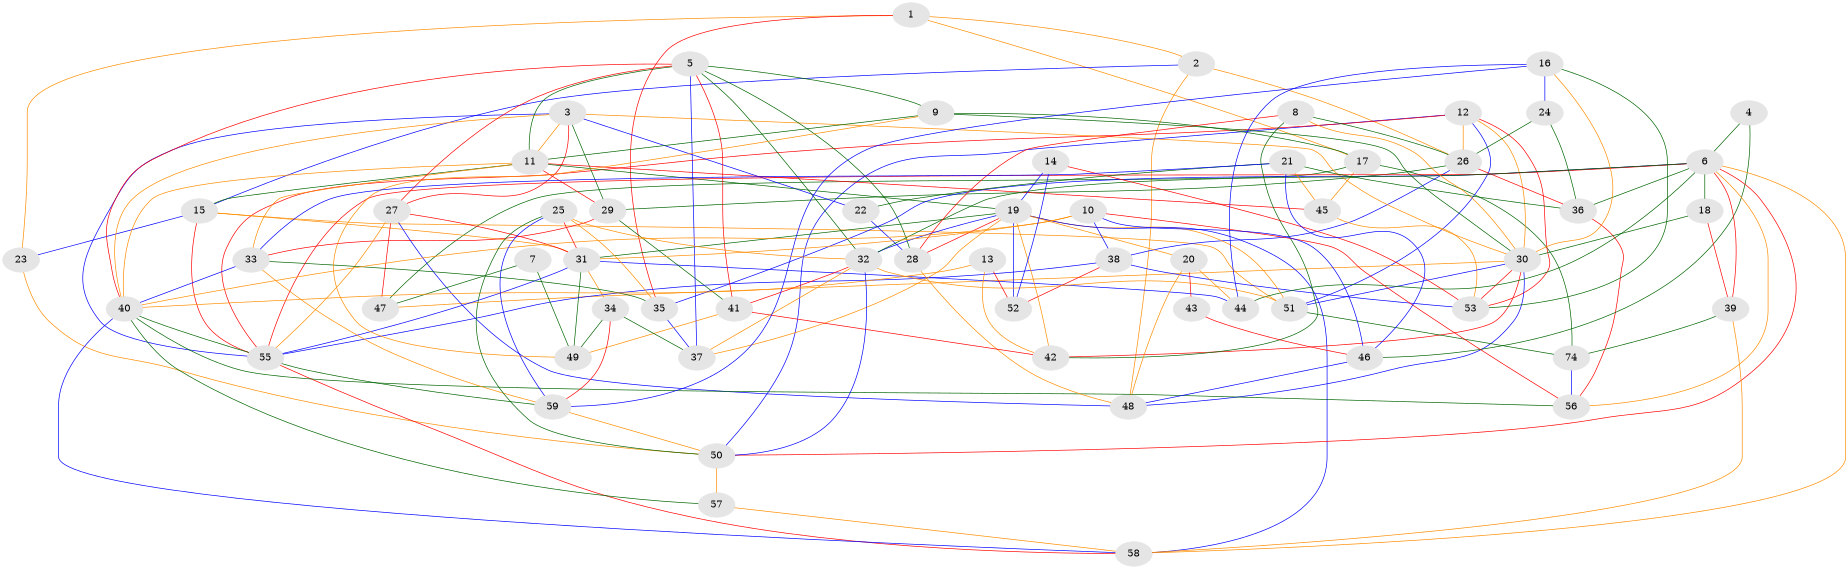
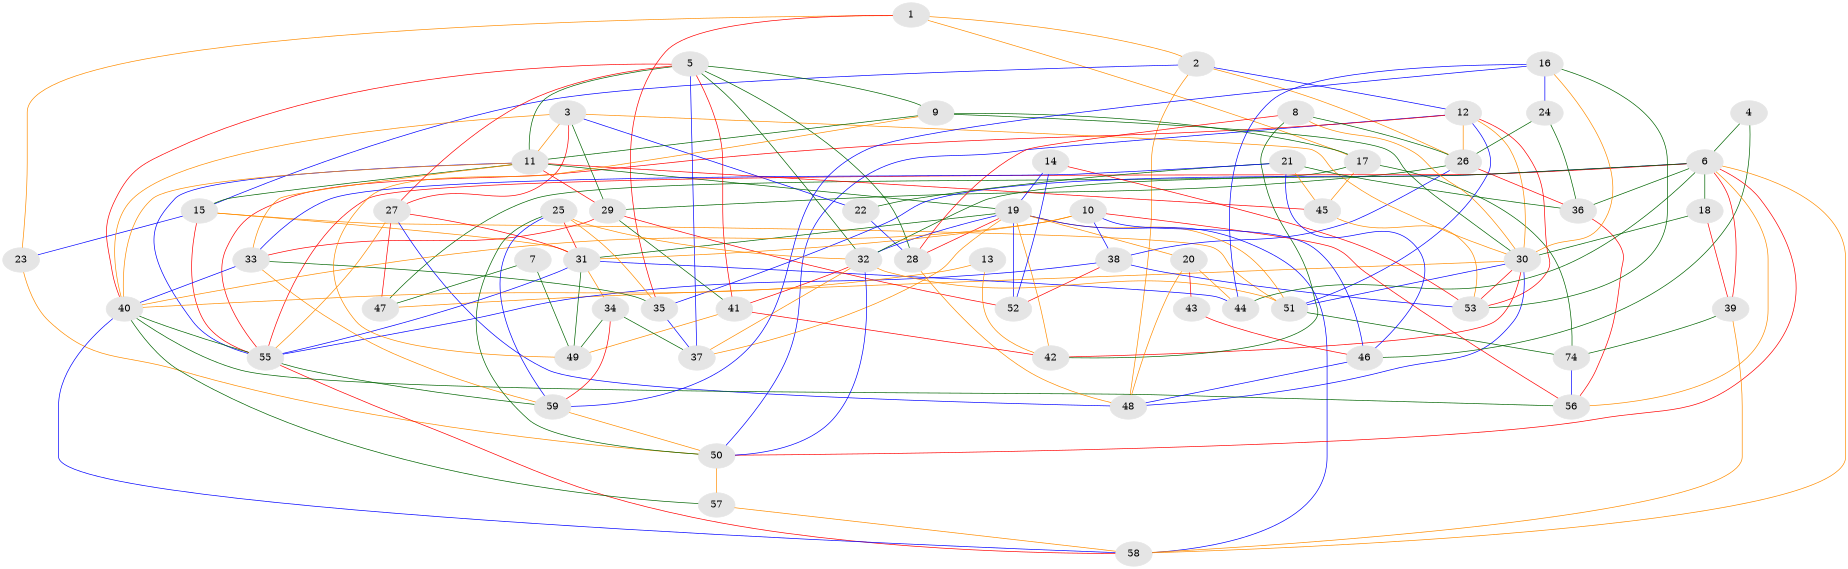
edge "2" -- "12": added
edge "3" -- "55": now "11" -- "55"
edge "13" -- "52": now "29" -- "52"
